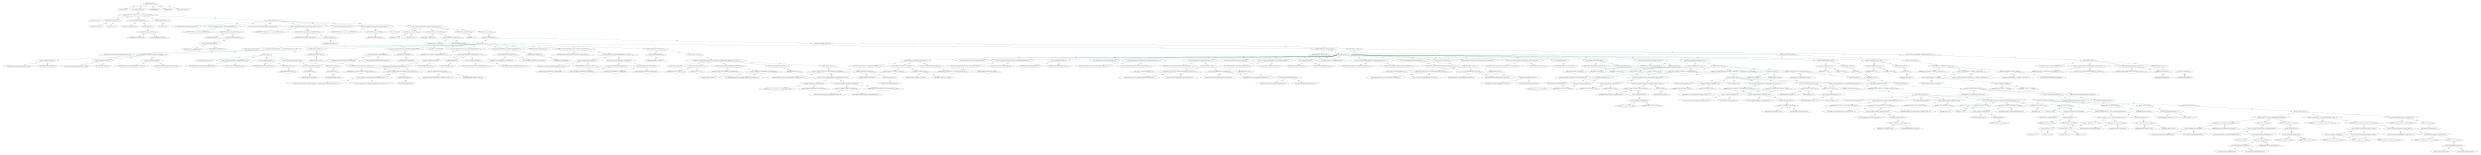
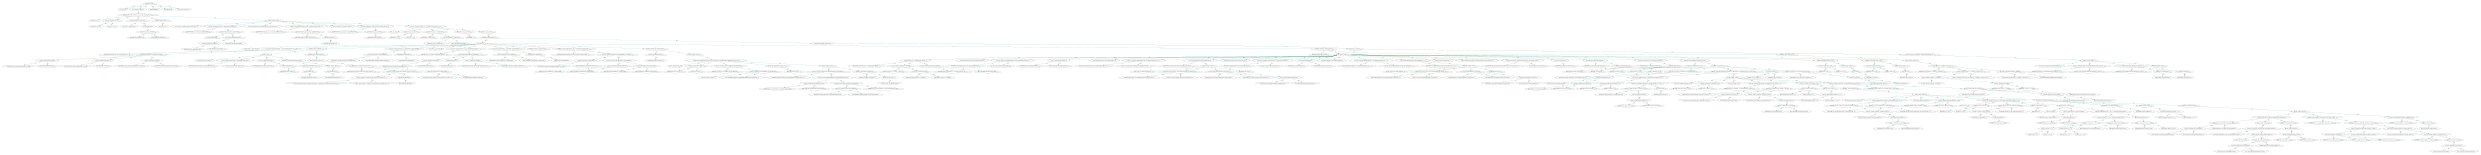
node "(IDENTIFIER,i,this.filesets.elementAt(i))": added
